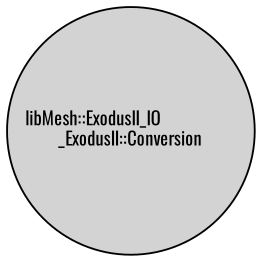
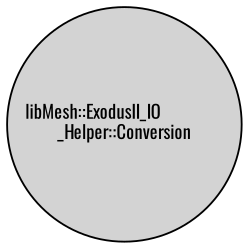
node "libMesh::ExodusII_IO _ExodusII::Conversion": label "libMesh::ExodusII_IO _ExodusII::Conversion" -> "libMesh::ExodusII_IO _Helper::Conversion"
